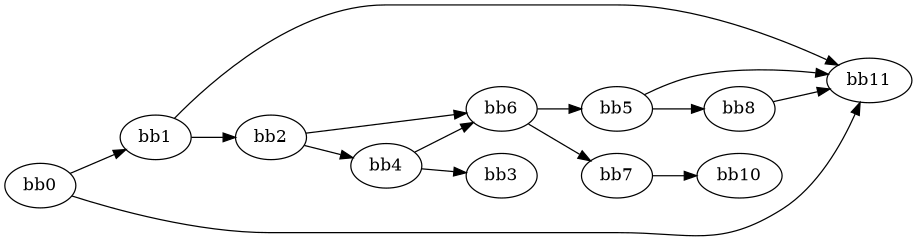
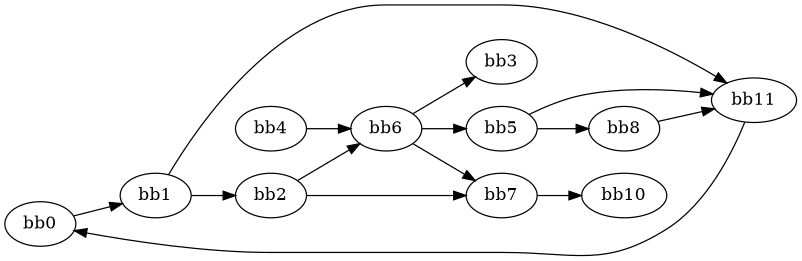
edge "bb2" -> "bb4": now "bb2" -> "bb7"
edge "bb4" -> "bb3": now "bb6" -> "bb3"
edge "bb0" -> "bb11": reversed
